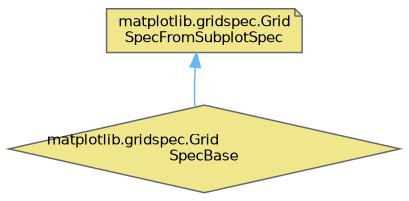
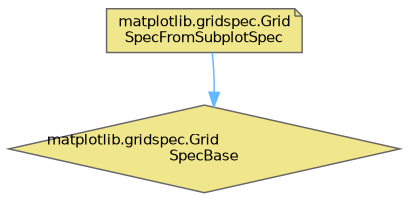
edge "matplotlib.gridspec.Grid SpecBase" -> "matplotlib.gridspec.Grid SpecFromSubplotSpec": reversed
